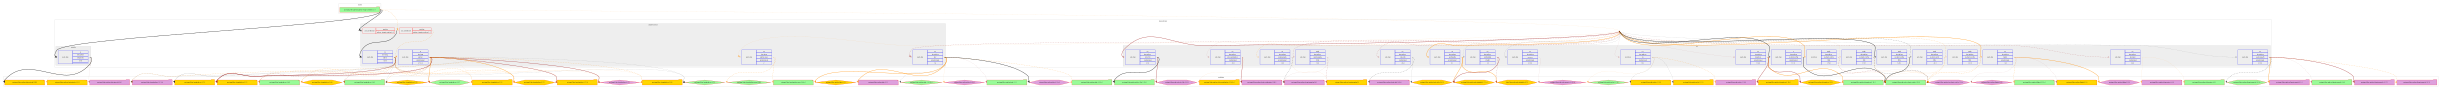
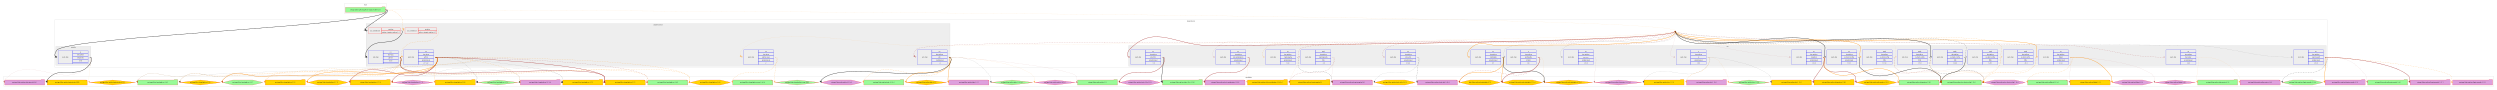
node "portage://dev-python/setuptools-41.5.1": shape note -> diamond
node "portage://dev-python/prettytable-0.7.2-r1": added
